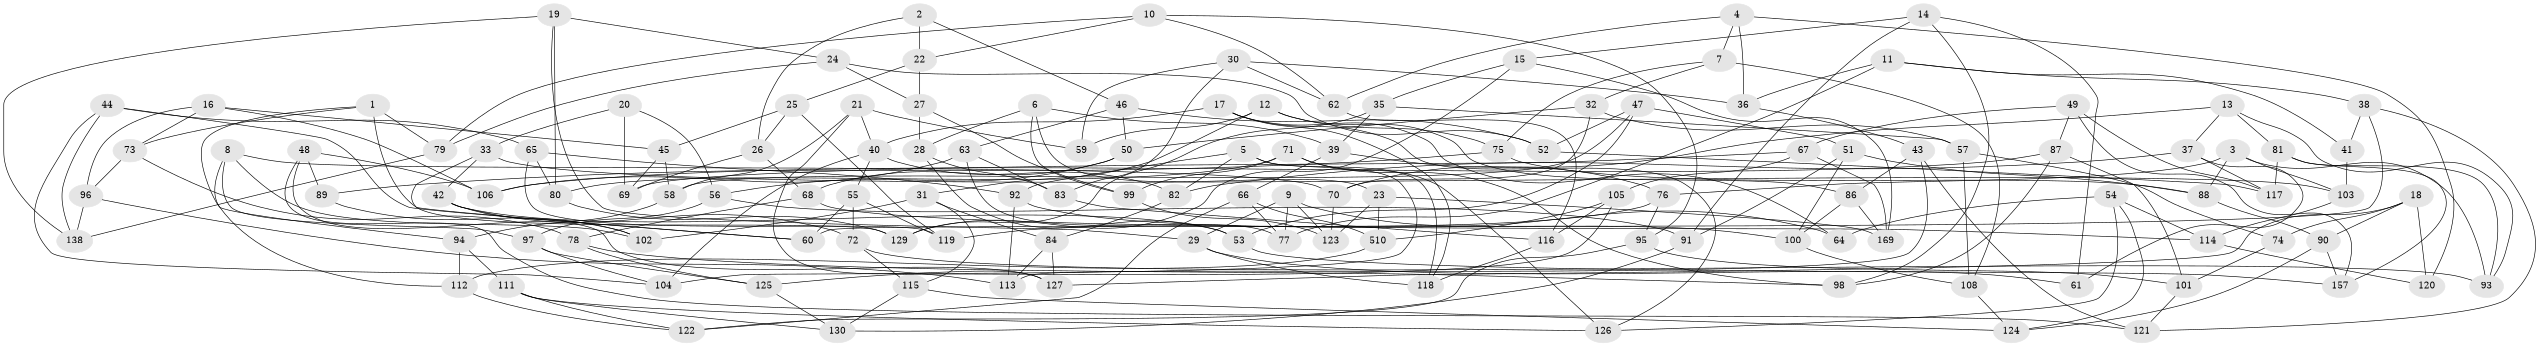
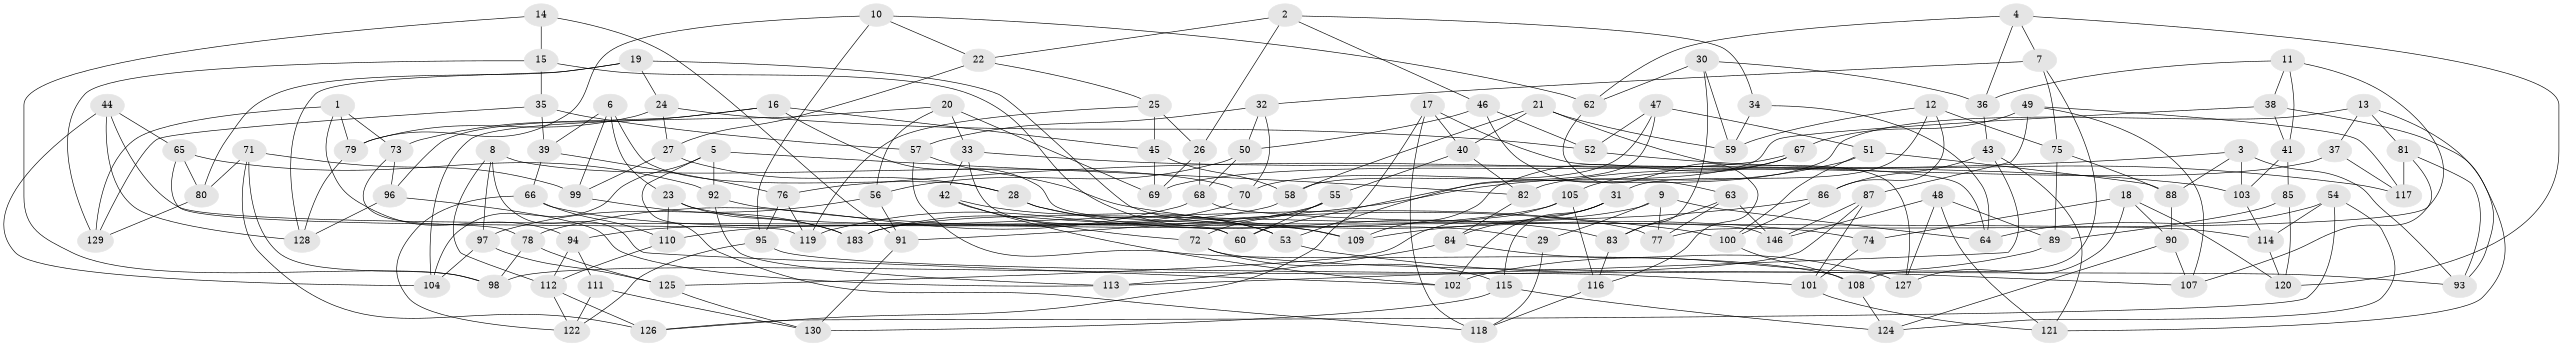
node "34": added
node "106": label "106" -> "146"
node "85": added
edge "40" -- "104": now "20" -- "104"
node "138": label "138" -> "128"
node "123": label "123" -> "183"
node "510": label "510" -> "110"
node "169": label "169" -> "109"
node "61": removed
node "157": label "157" -> "107"
edge "111" -- "126": now "112" -- "126"
